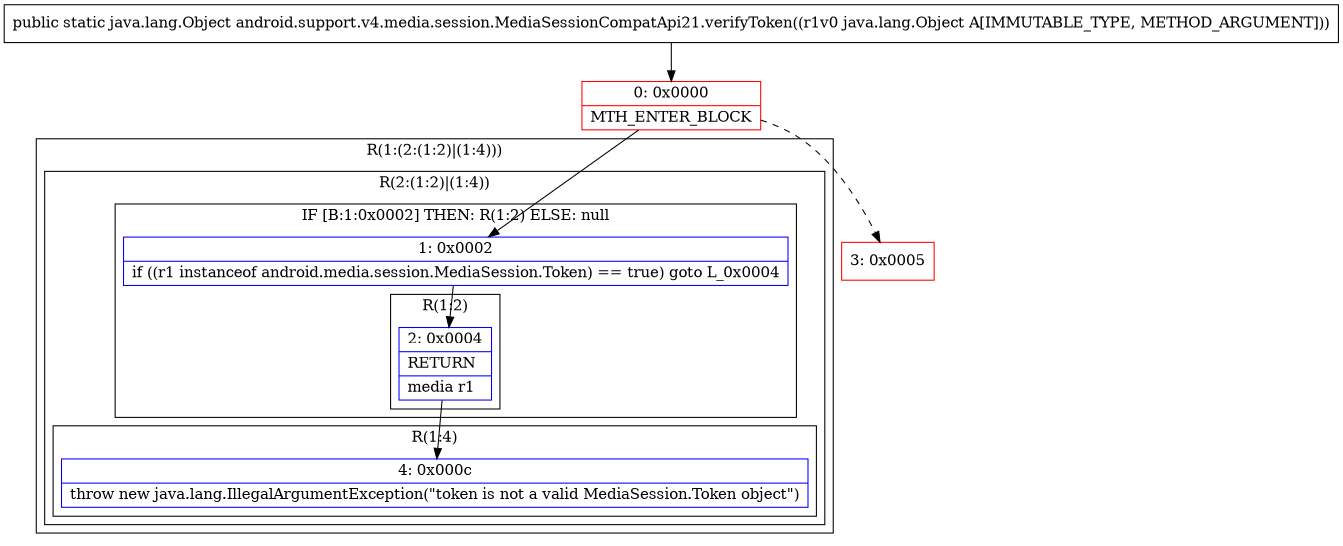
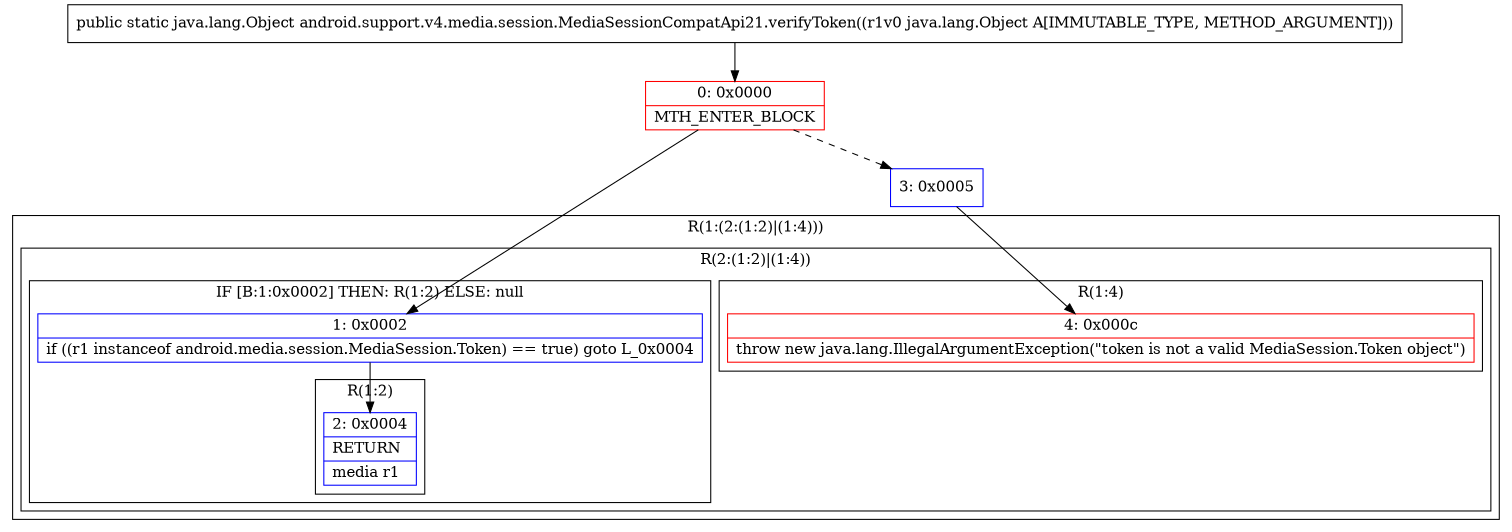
node "3: 0x0005": color red -> blue
edge "2: 0x0004" -> "4: 0x000c": now "3: 0x0005" -> "4: 0x000c"
node "4: 0x000c": color blue -> red
